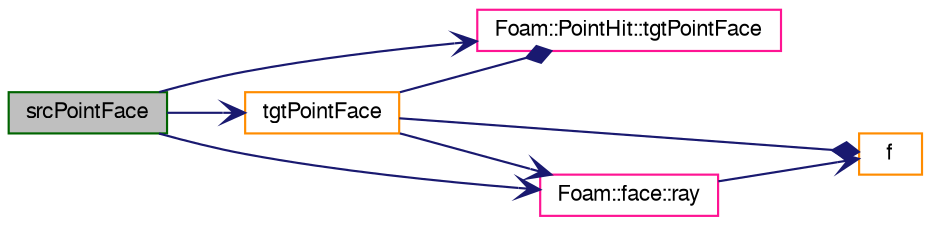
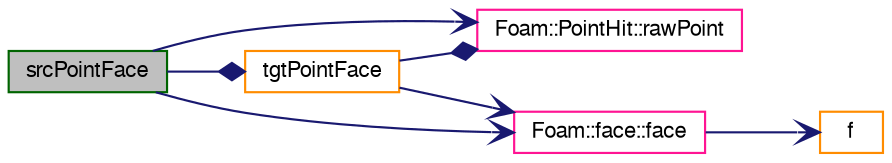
node "Foam::PointHit::tgtPointFace": label "Foam::PointHit::tgtPointFace" -> "Foam::PointHit::rawPoint"
edge "srcPointFace" -> "tgtPointFace": arrowhead vee -> diamond
edge "tgtPointFace" -> "f": removed
node "Foam::face::ray": label "Foam::face::ray" -> "Foam::face::face"
